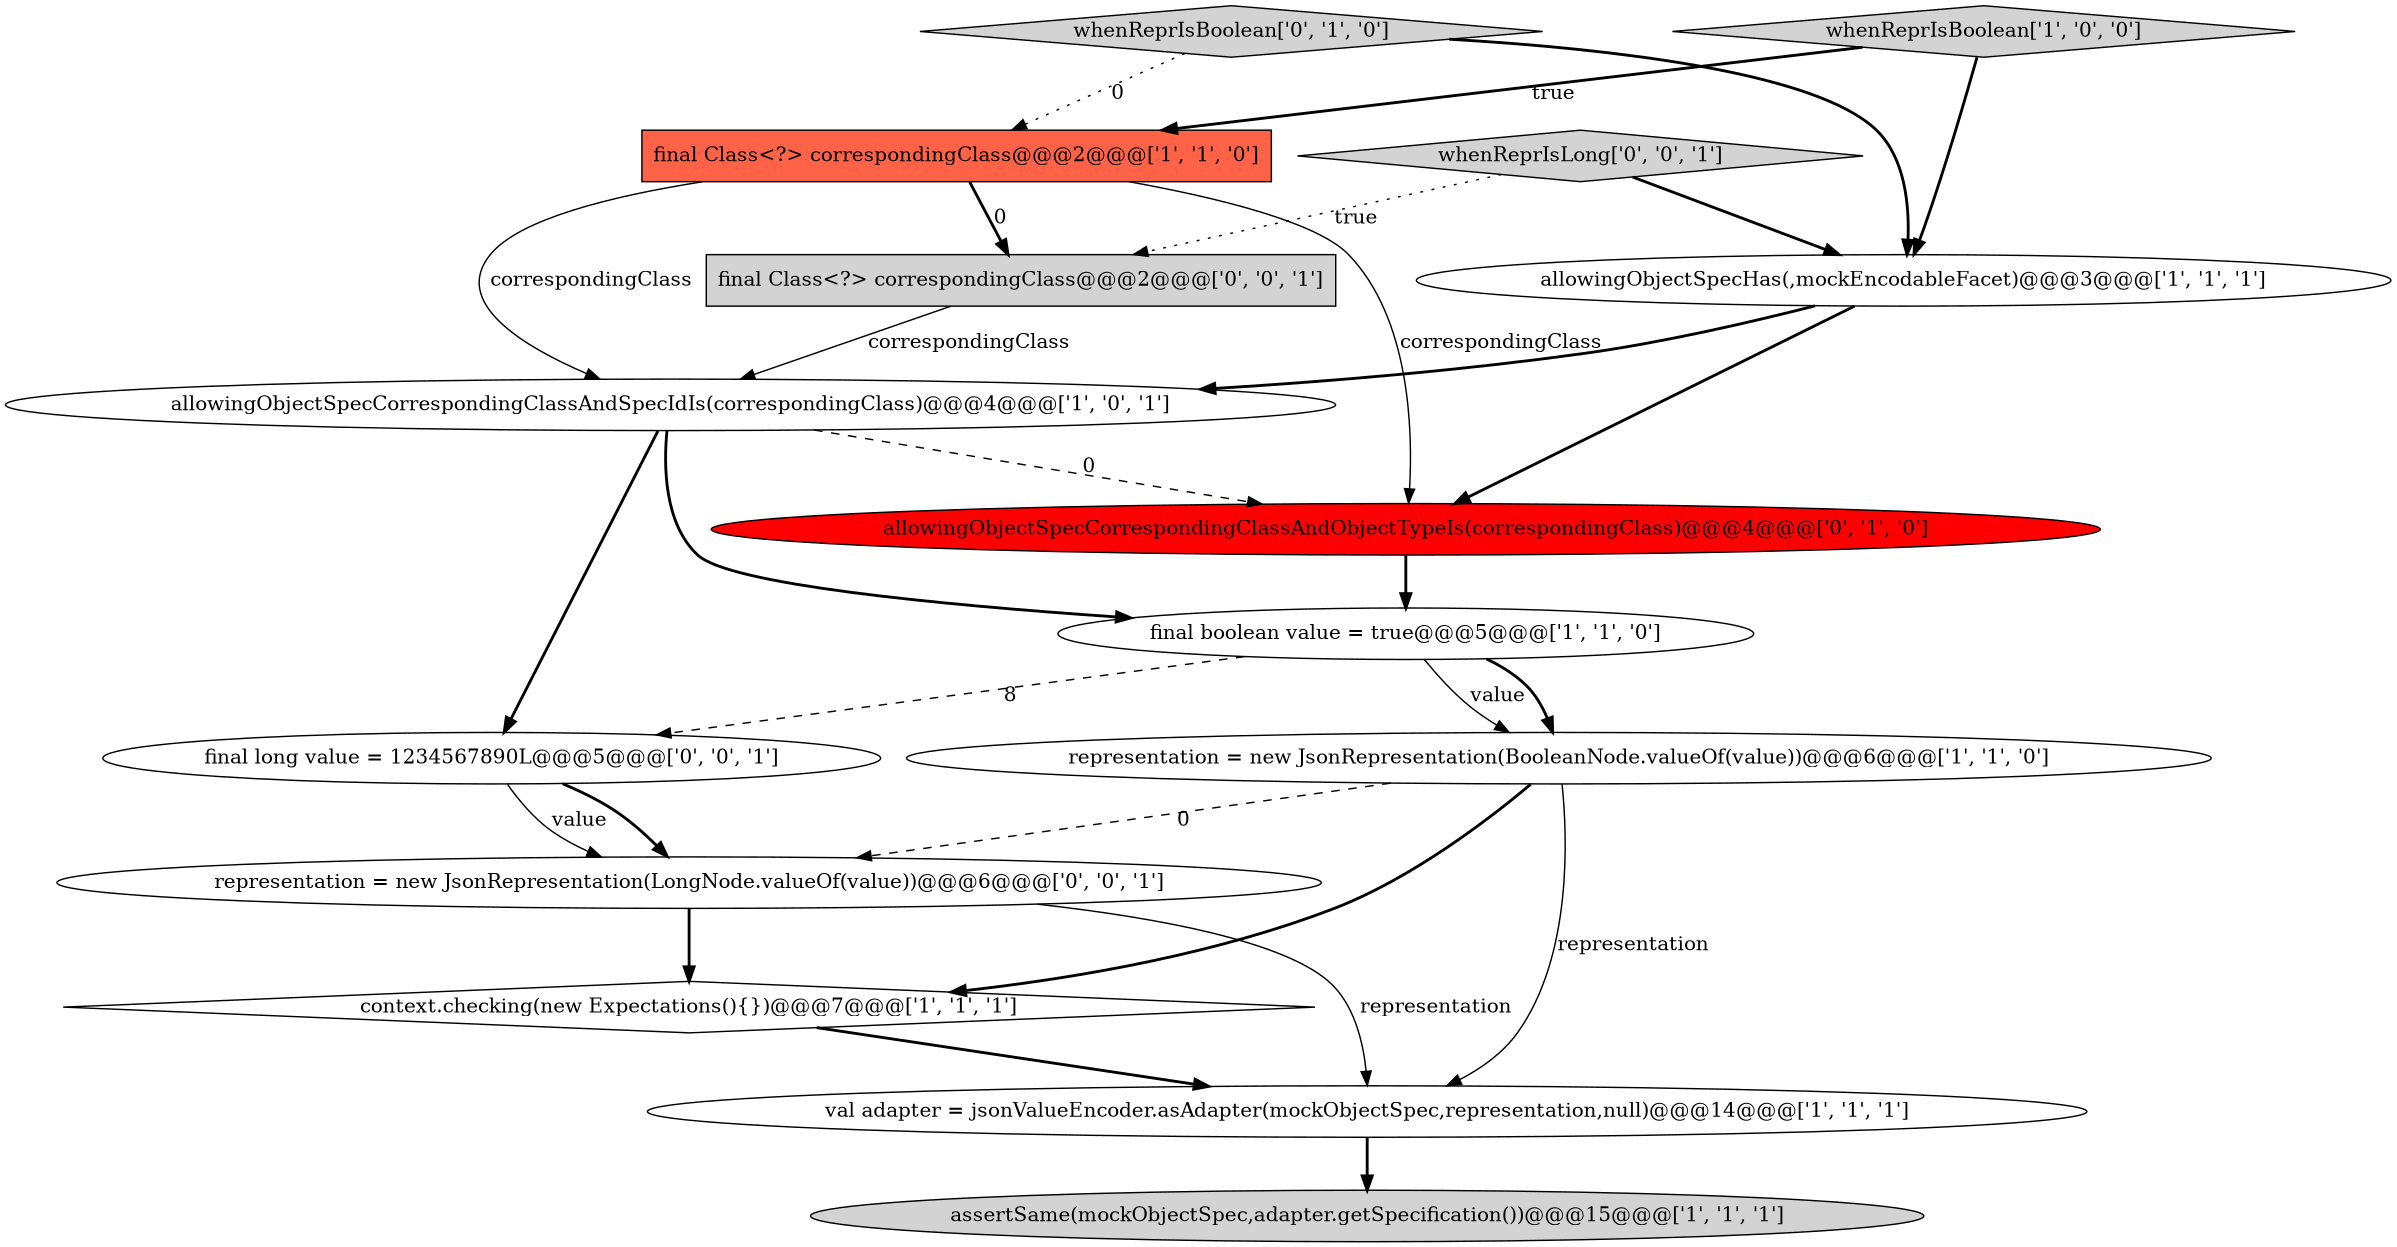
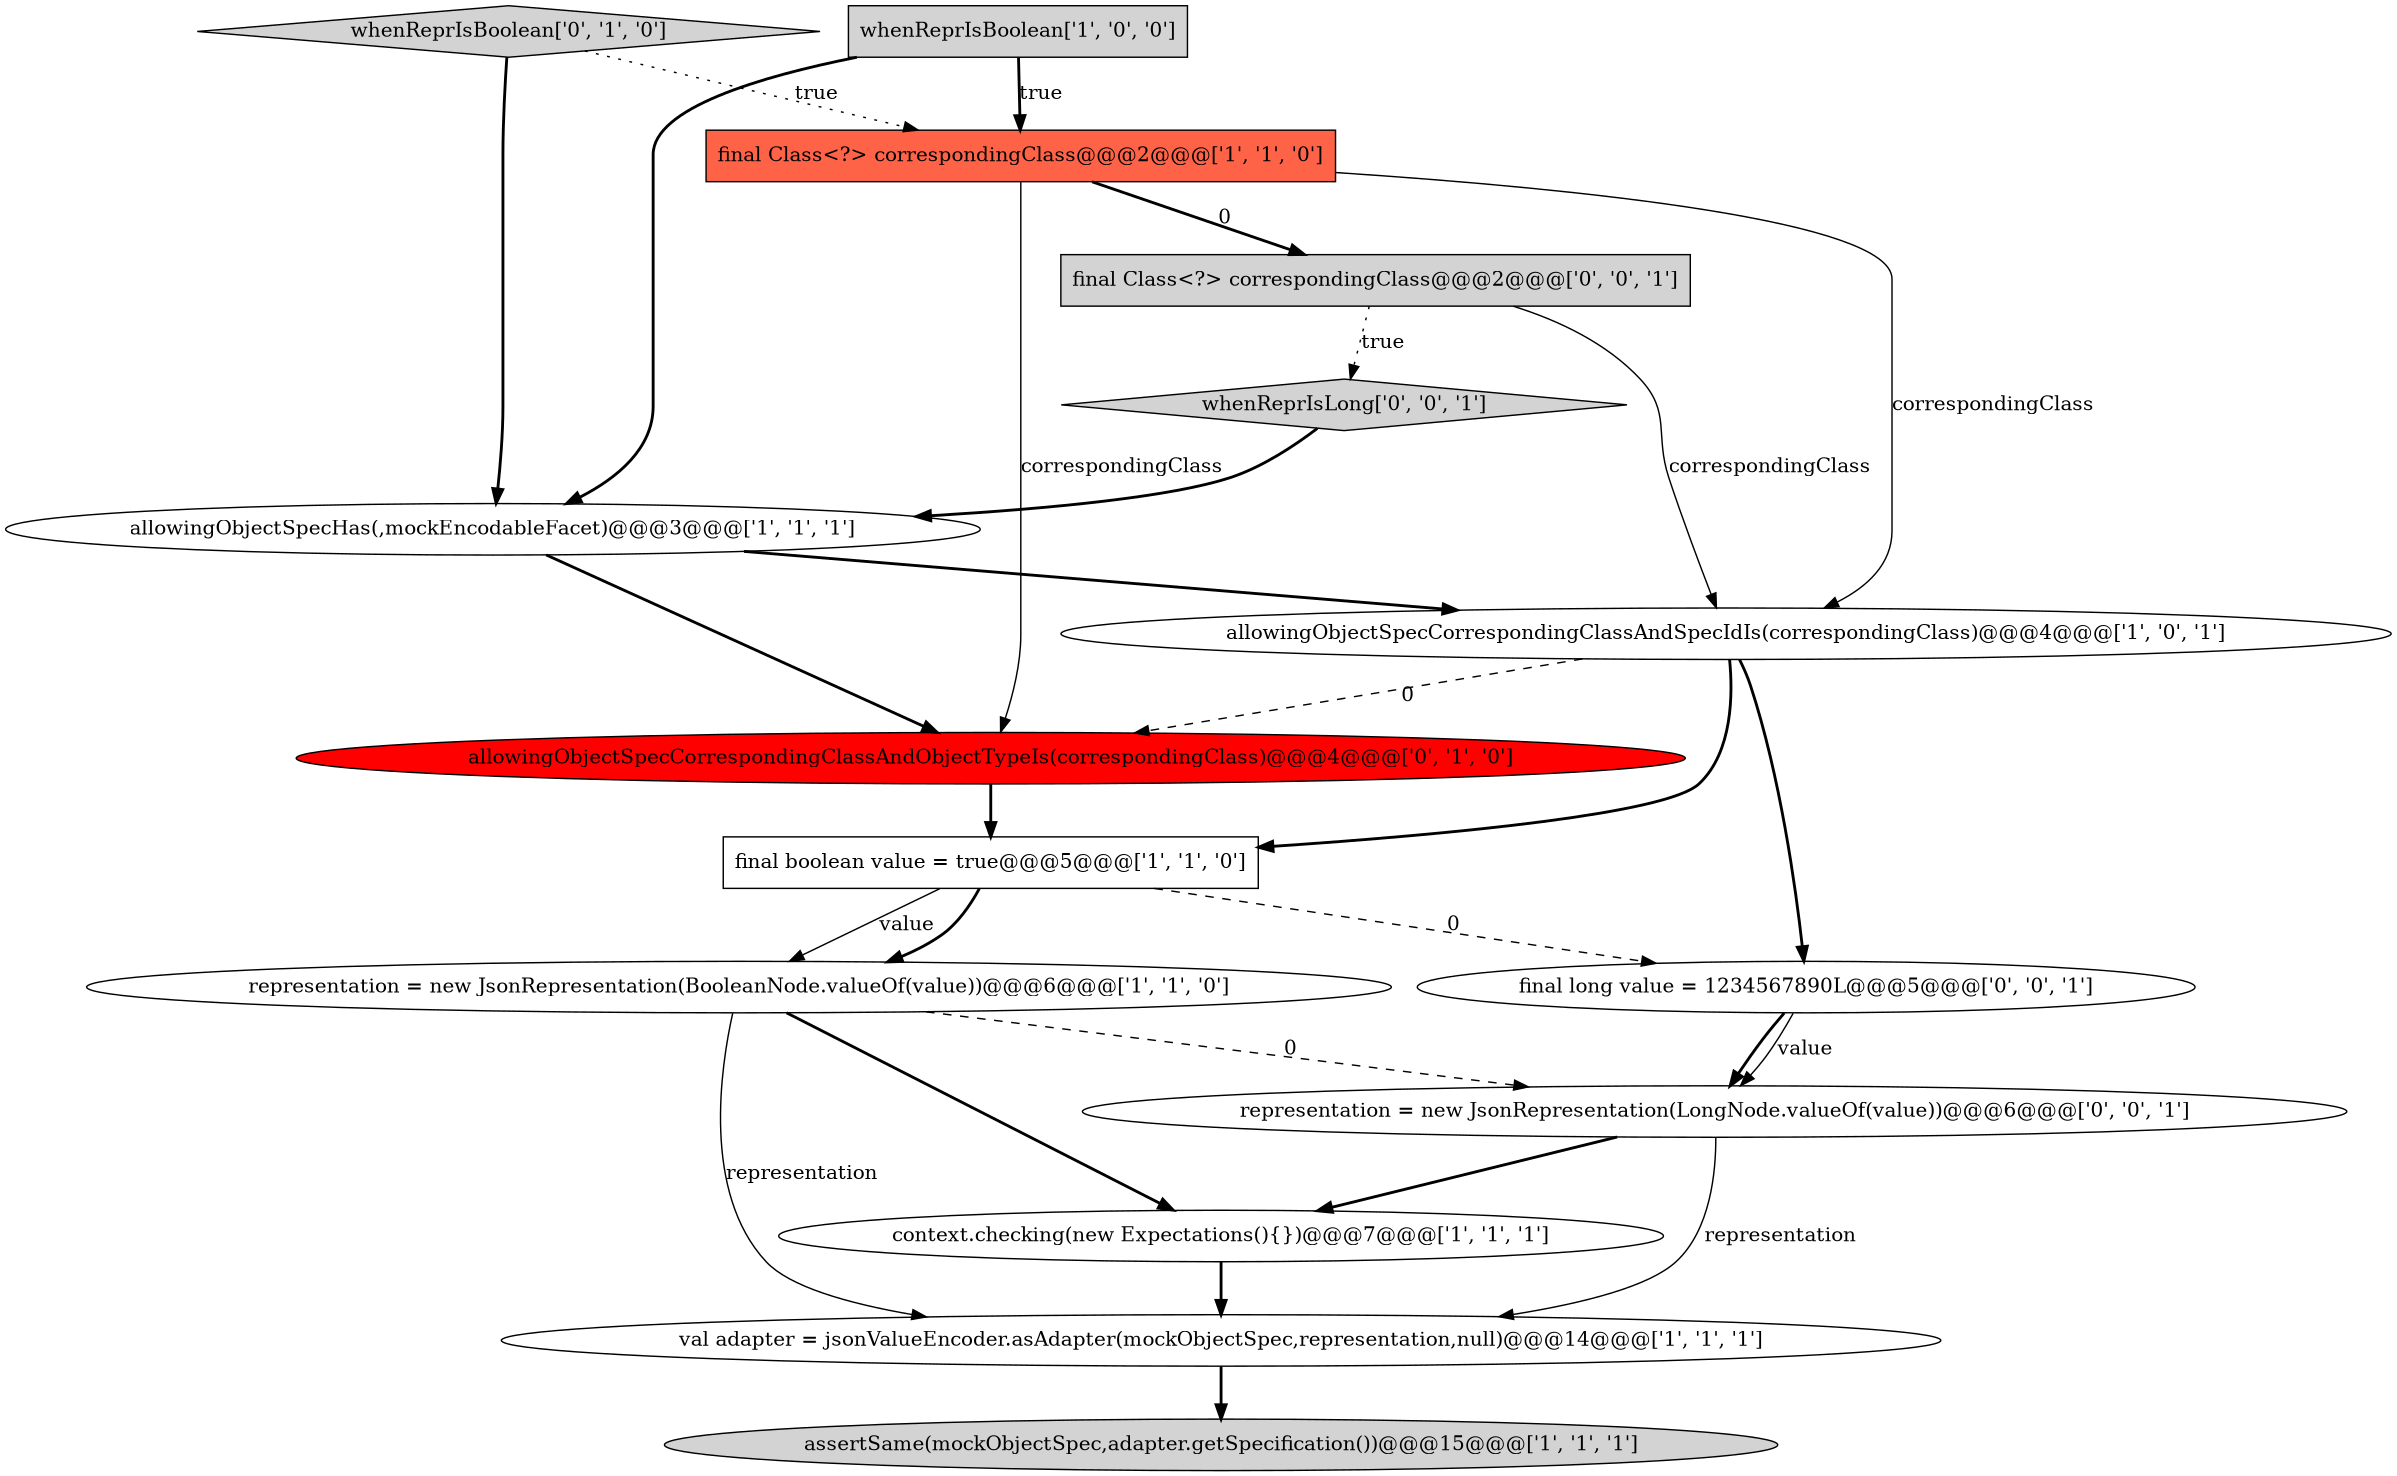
node "whenReprIsBoolean['1', '0', '0']": shape diamond -> box
edge "whenReprIsBoolean['0', '1', '0']" -> "final Class<?> correspondingClass@@@2@@@['1', '1', '0']": label "0" -> "true"
edge "whenReprIsLong['0', '0', '1']" -> "final Class<?> correspondingClass@@@2@@@['0', '0', '1']": reversed
node "final boolean value = true@@@5@@@['1', '1', '0']": shape ellipse -> box
edge "final boolean value = true@@@5@@@['1', '1', '0']" -> "final long value = 1234567890L@@@5@@@['0', '0', '1']": label "8" -> "0"
node "context.checking(new Expectations(){})@@@7@@@['1', '1', '1']": shape diamond -> ellipse
